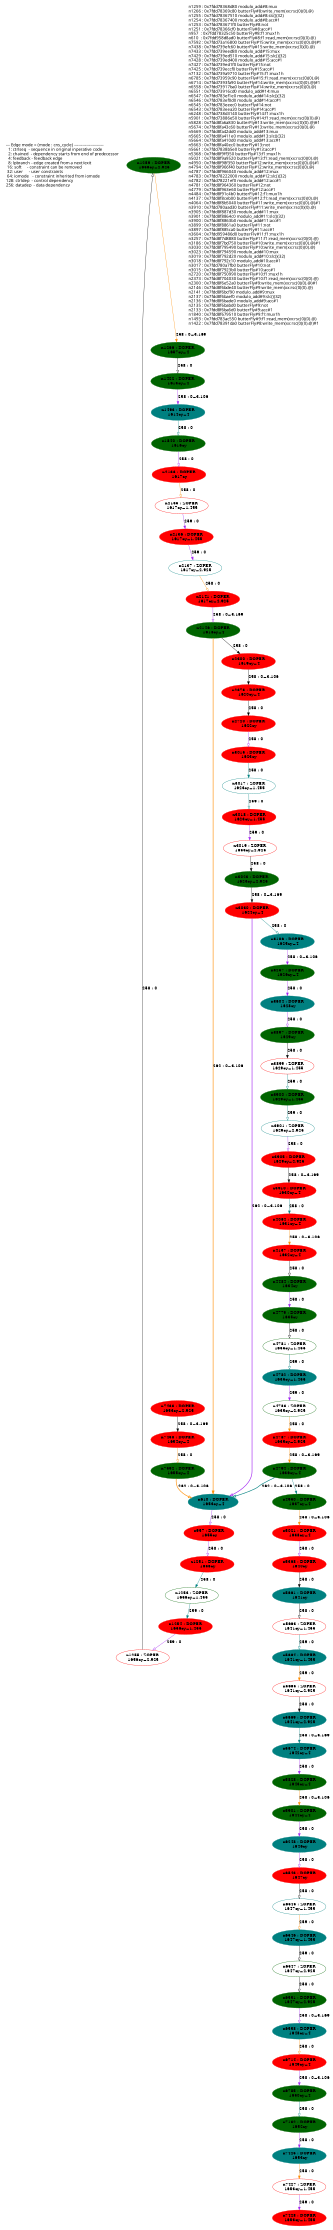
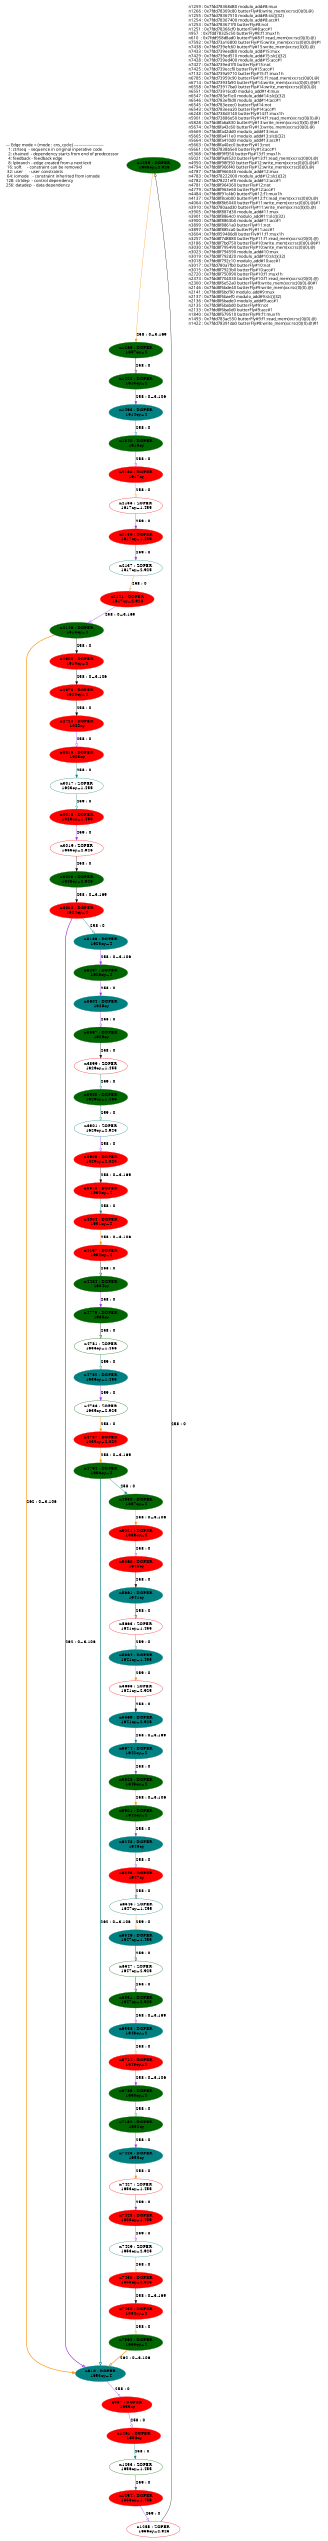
node "n7429 : ZOPER 1653cy+2.925": added
